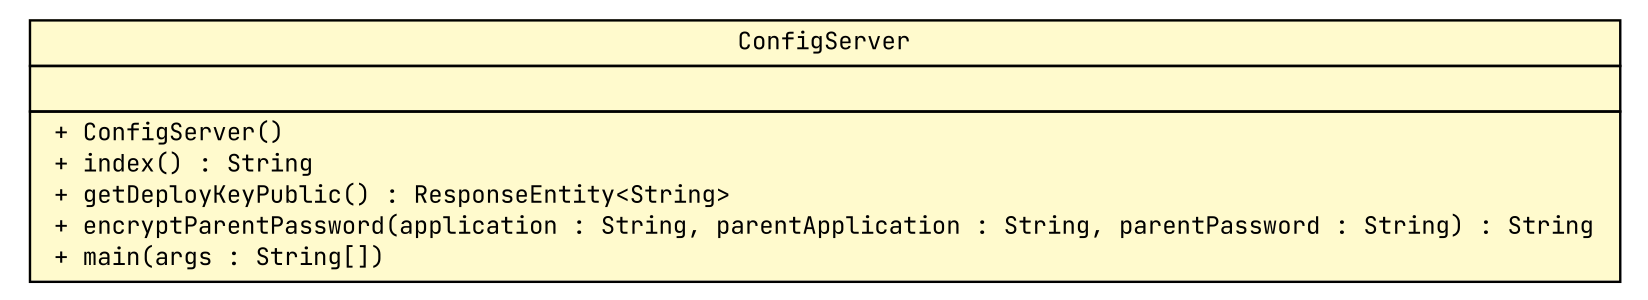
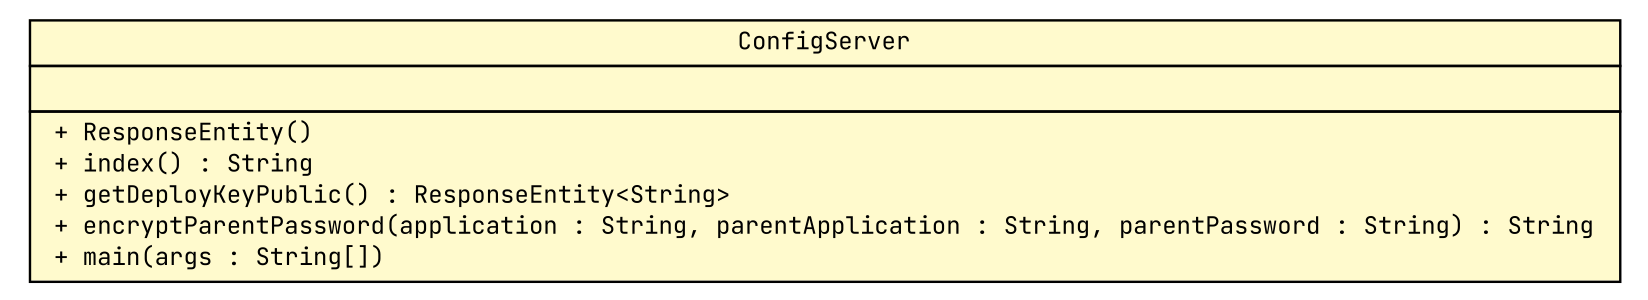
node "ConfigServer": text "+ ConfigServer()" -> "+ ResponseEntity()"
